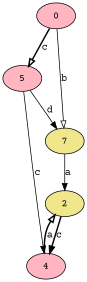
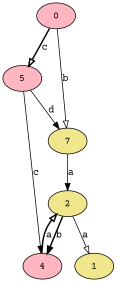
edge "2" -> "4": label "c" -> "b"
node "1": added
